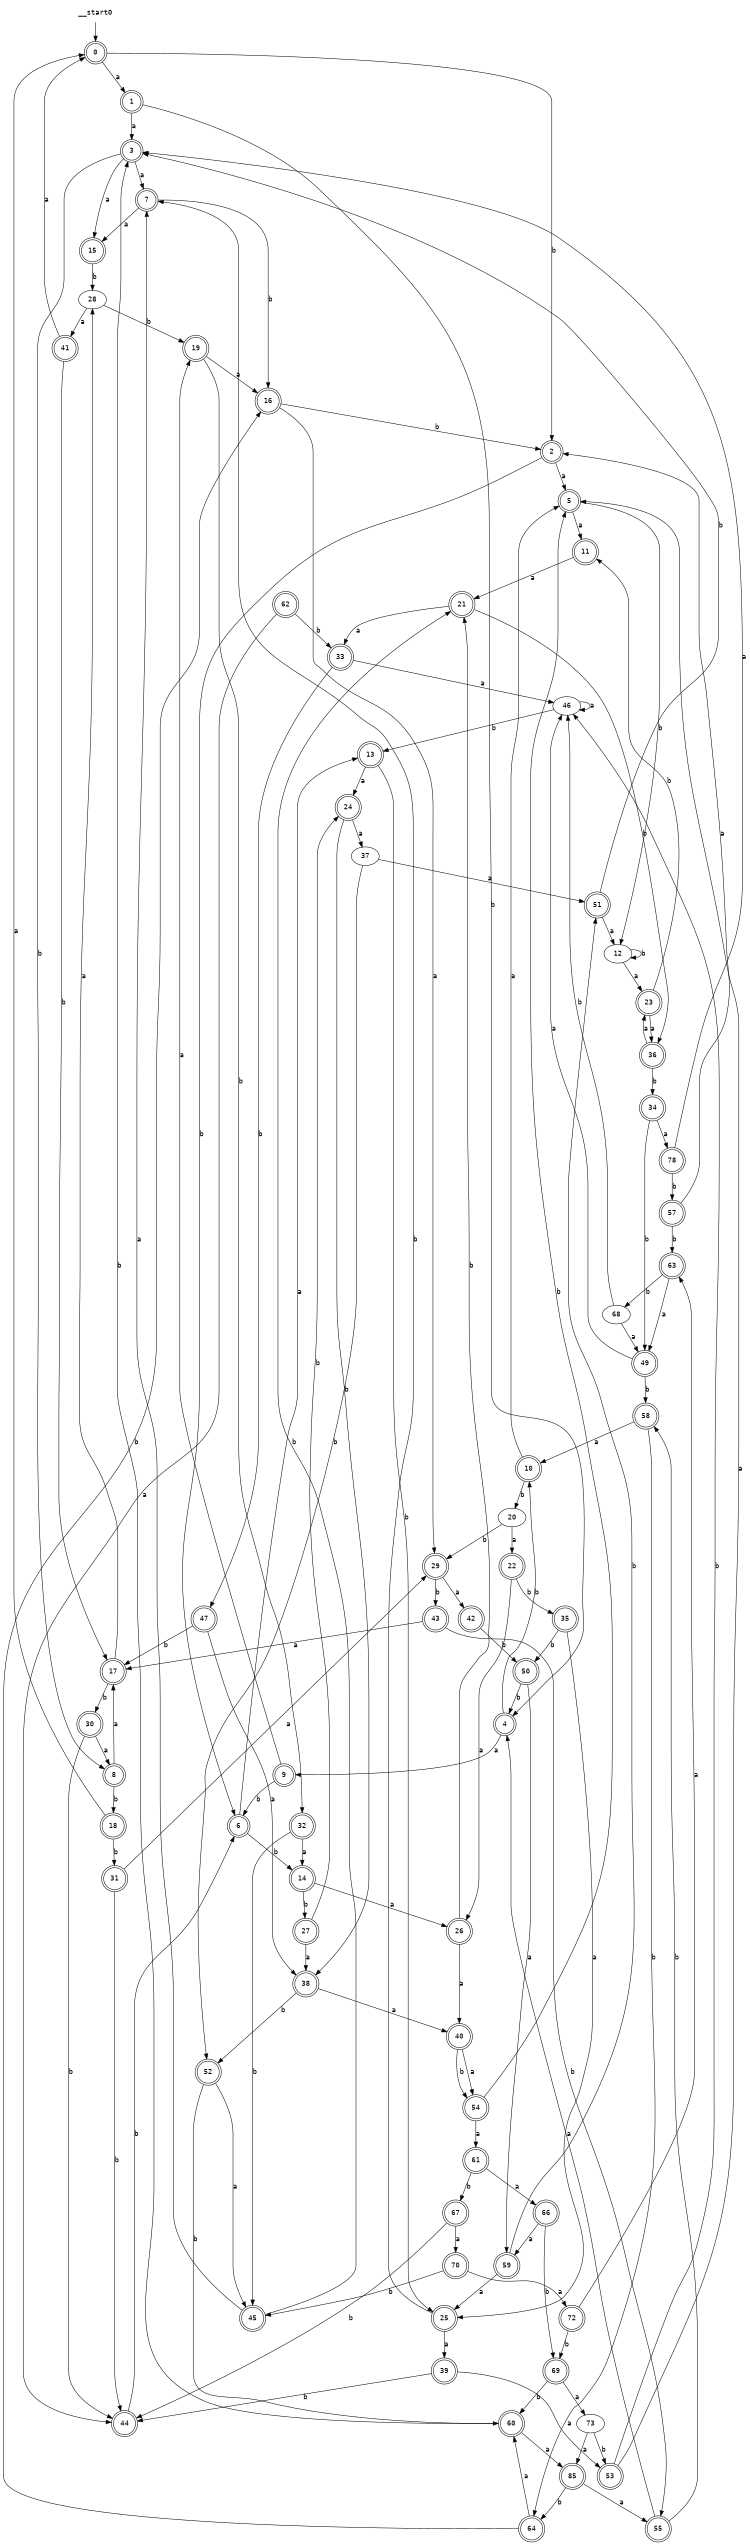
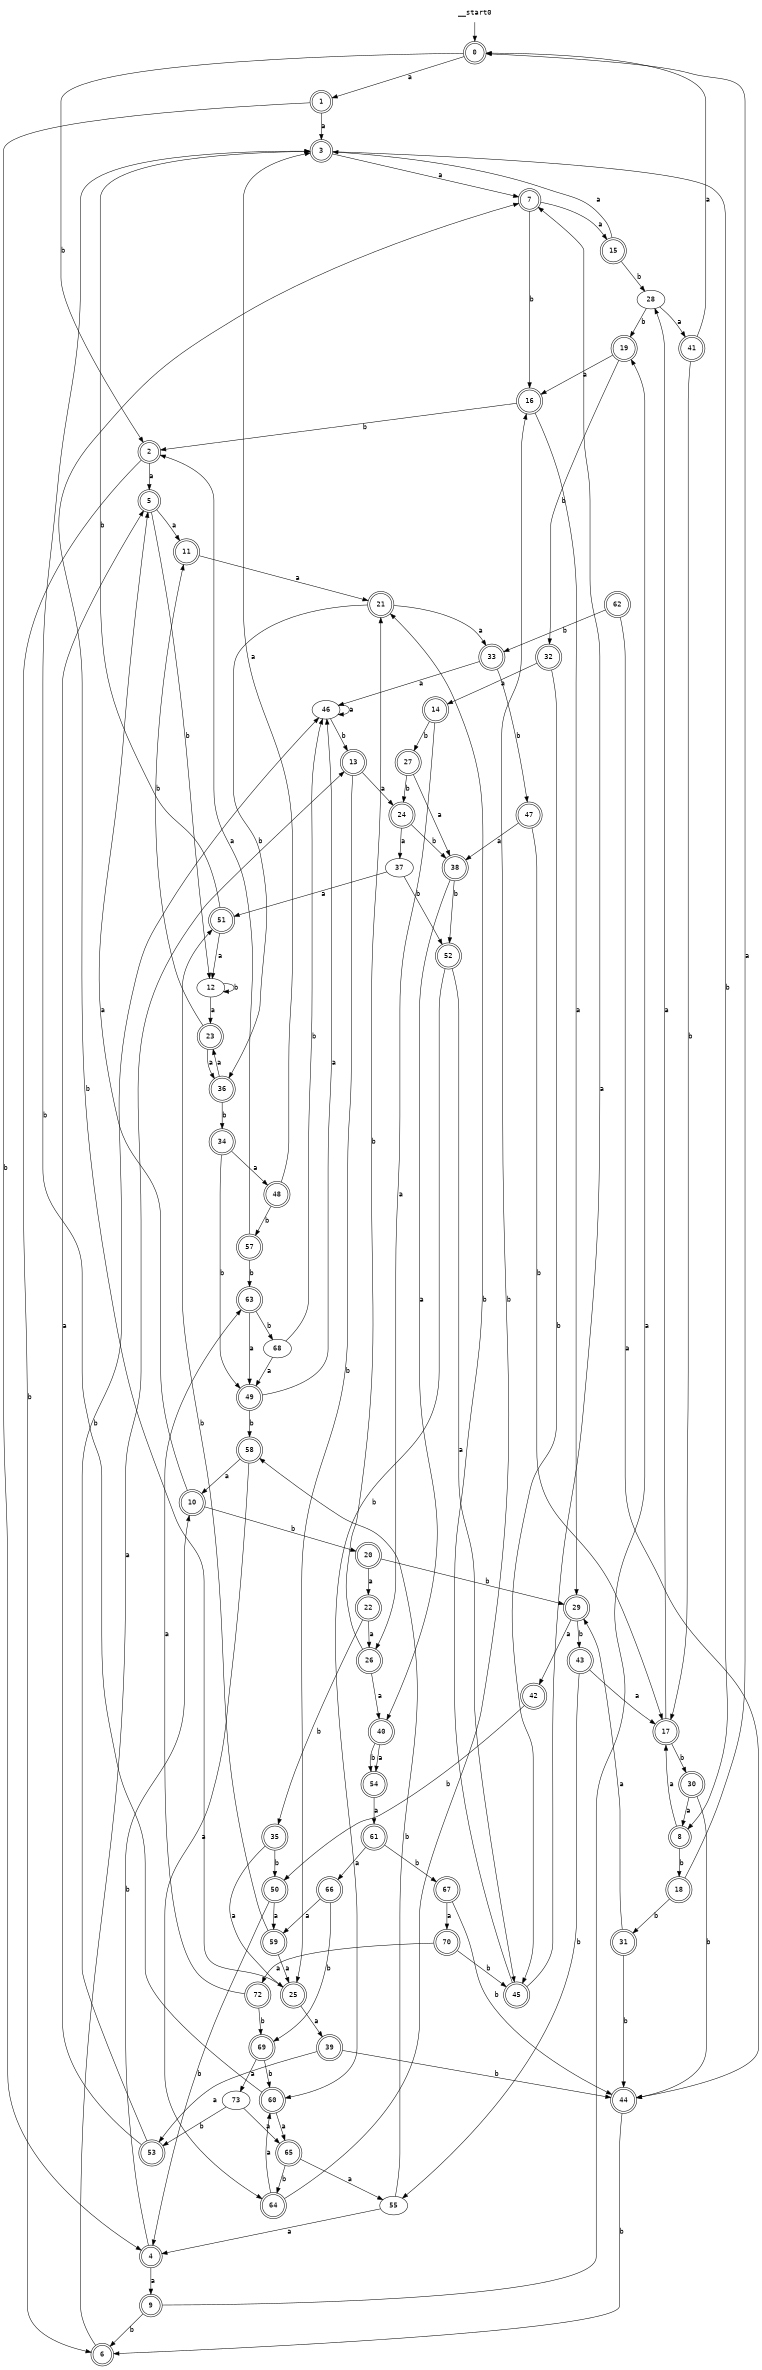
edge "3" -> "15": reversed
node "78": label "78" -> "48"
edge "54" -> "5": removed, label "b"
node "20": shape ellipse -> doublecircle
edge "6" -> "14": removed, label "b"
edge "58" -> "64": label "b" -> "a"
node "85": label "85" -> "65"
node "55": shape doublecircle -> ellipse
